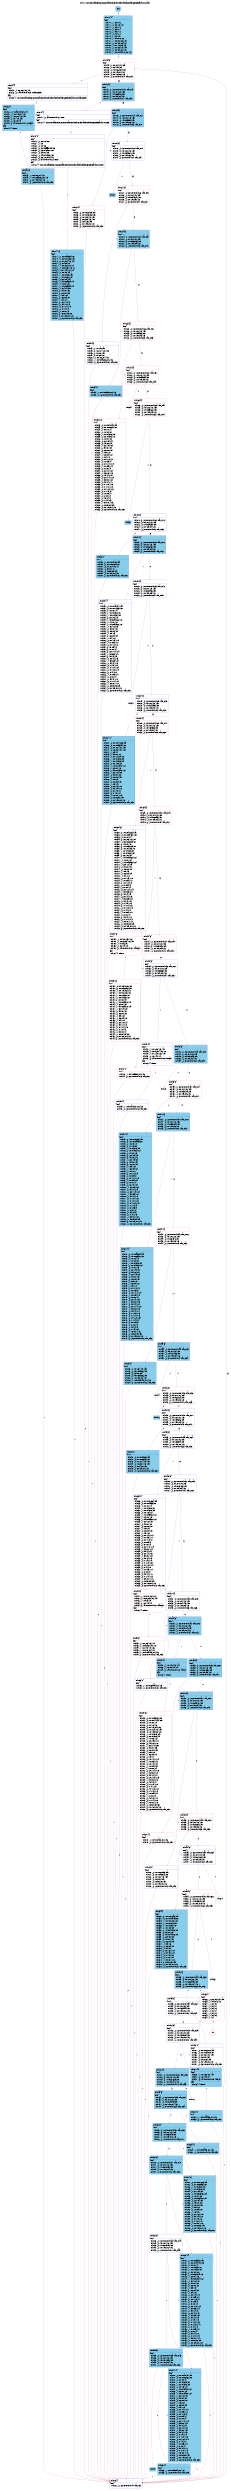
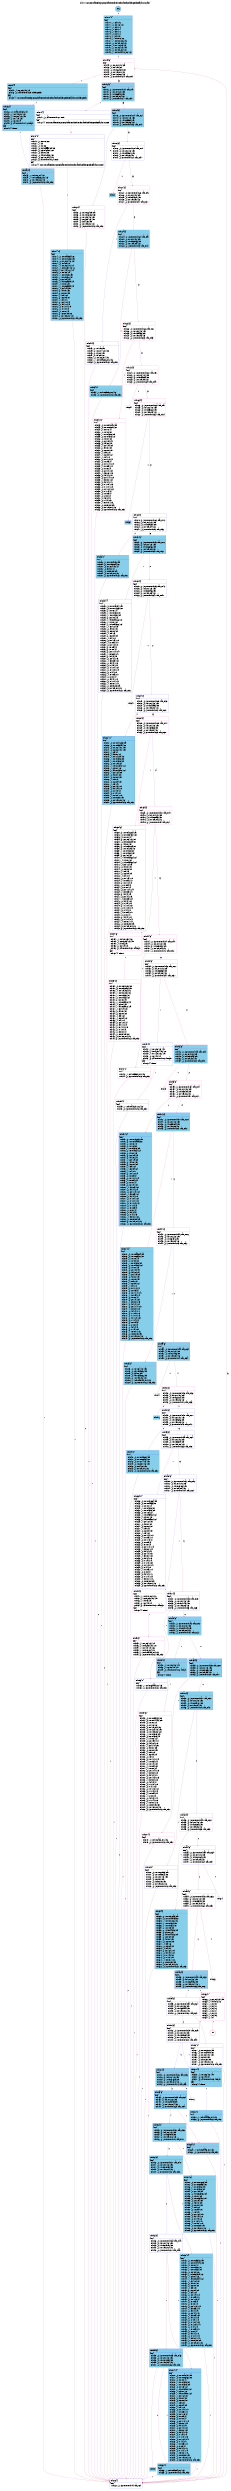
node "0x40247f [9]": fillcolor white -> skyblue
